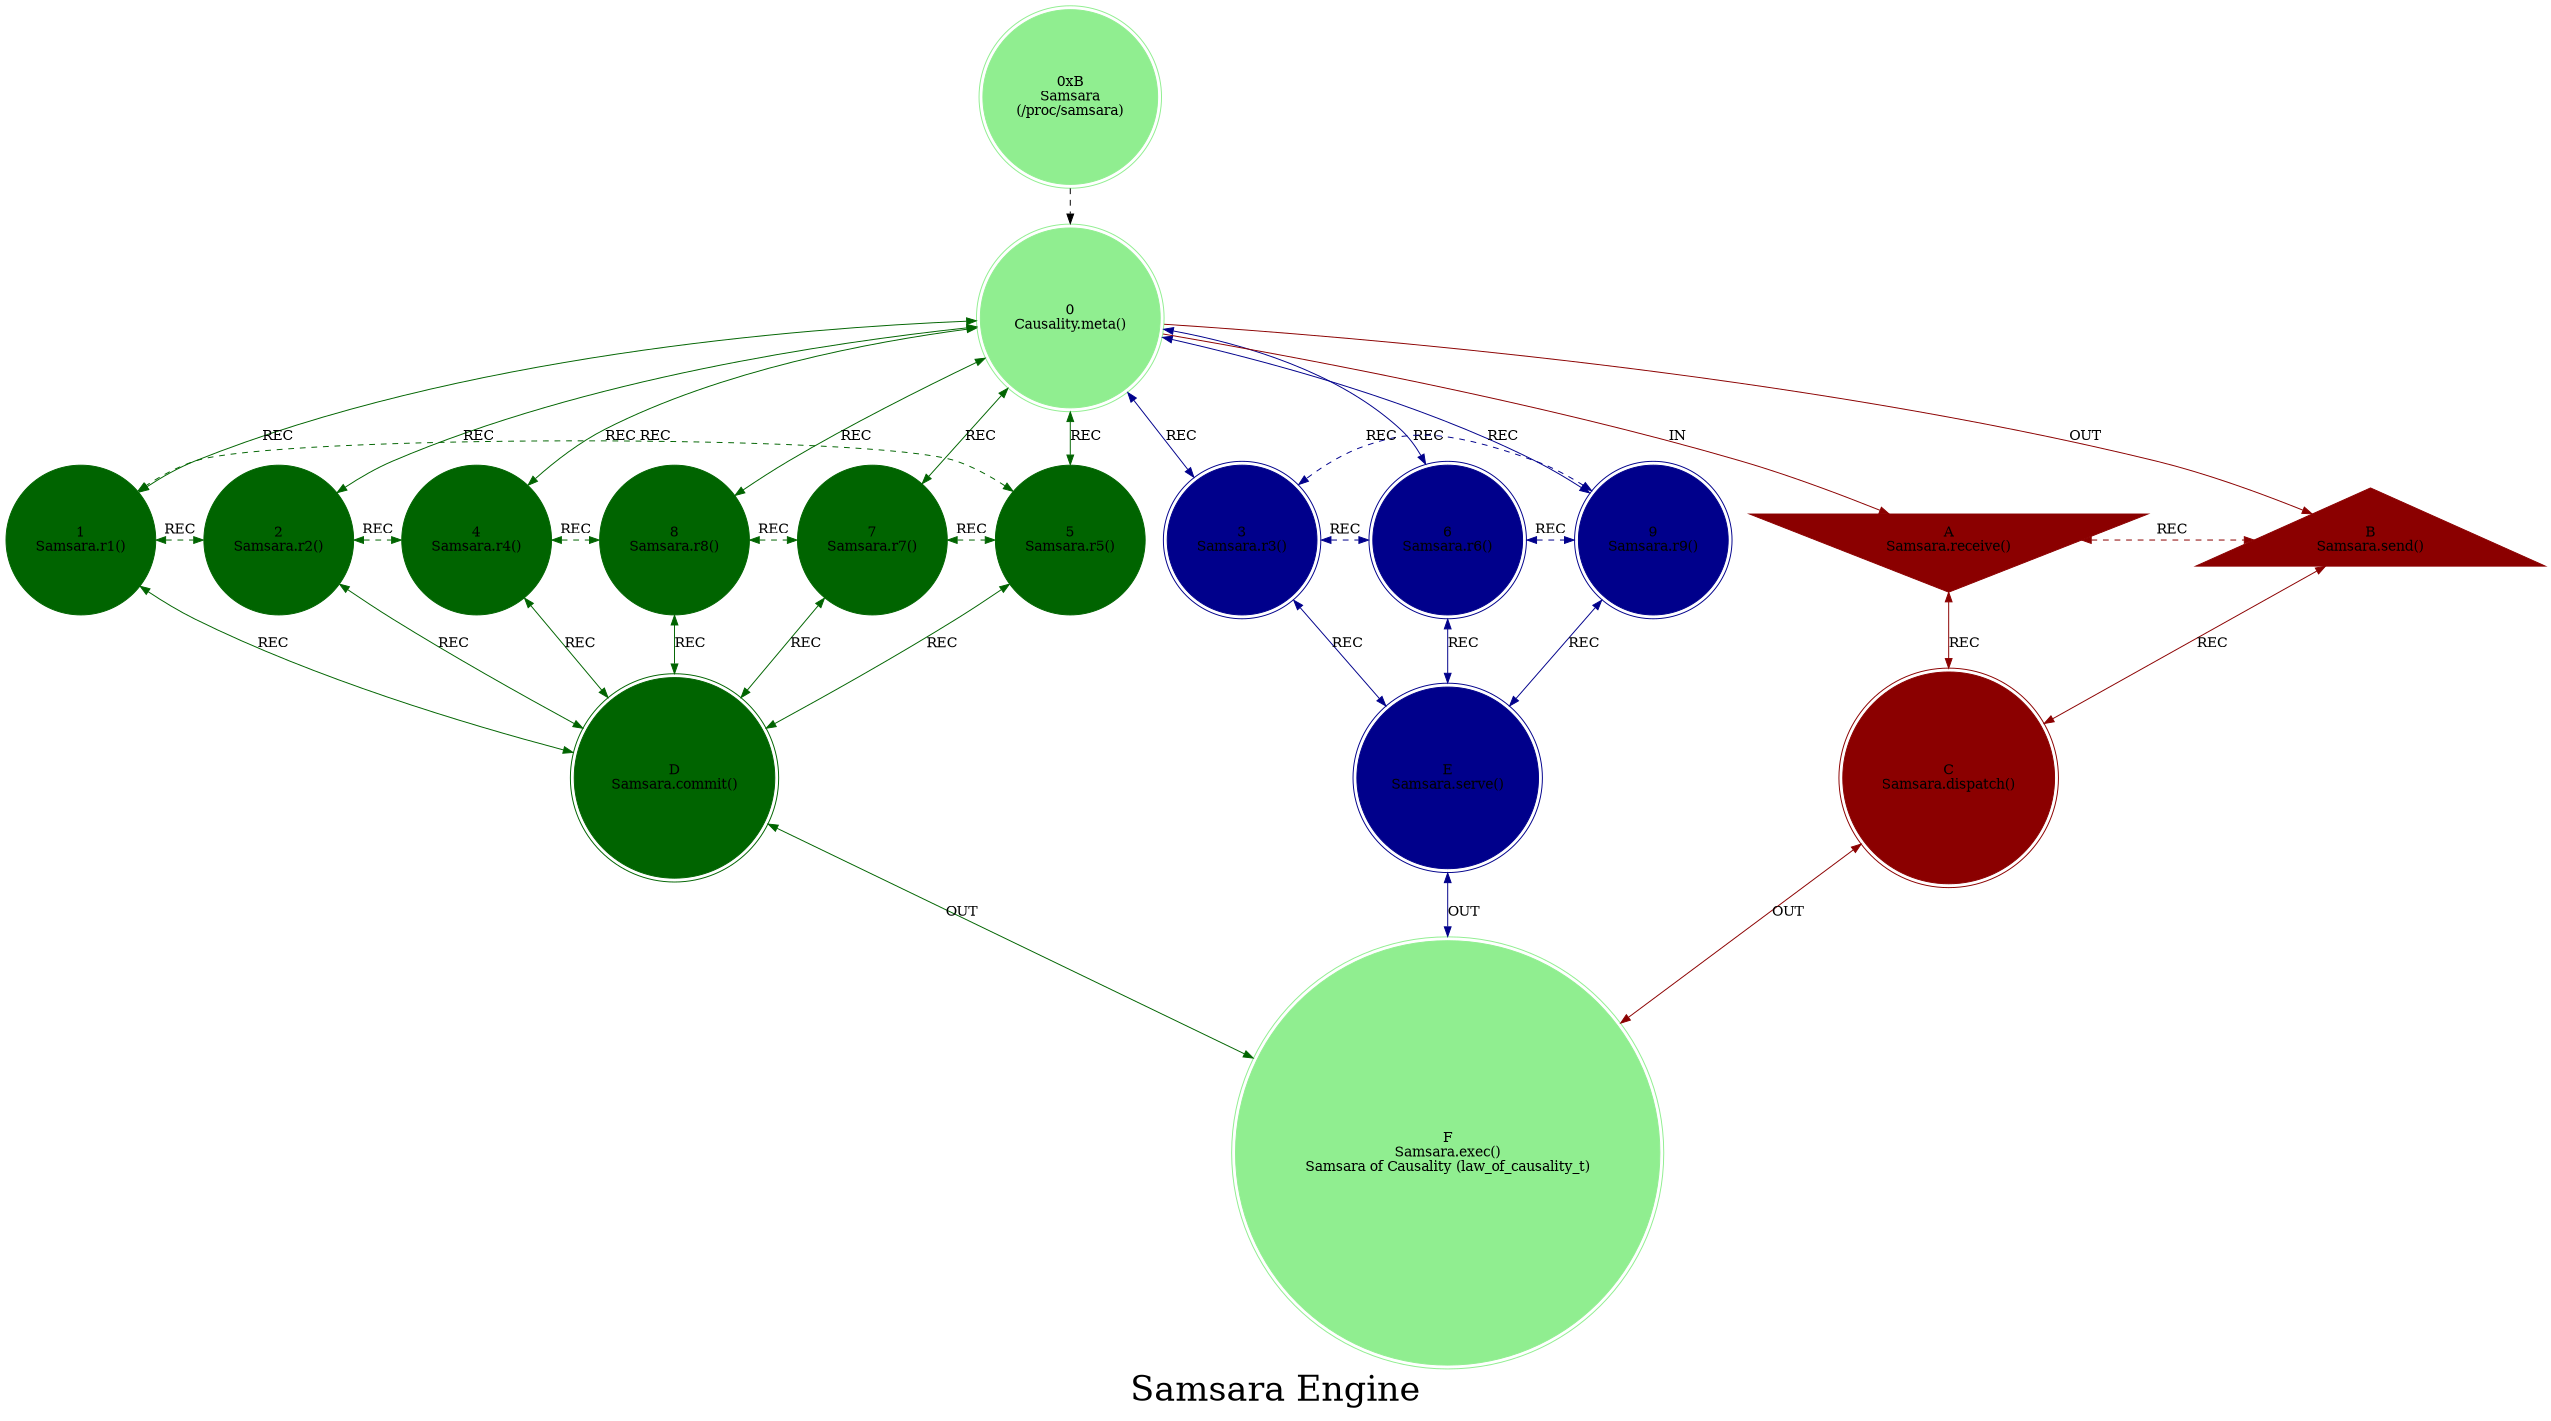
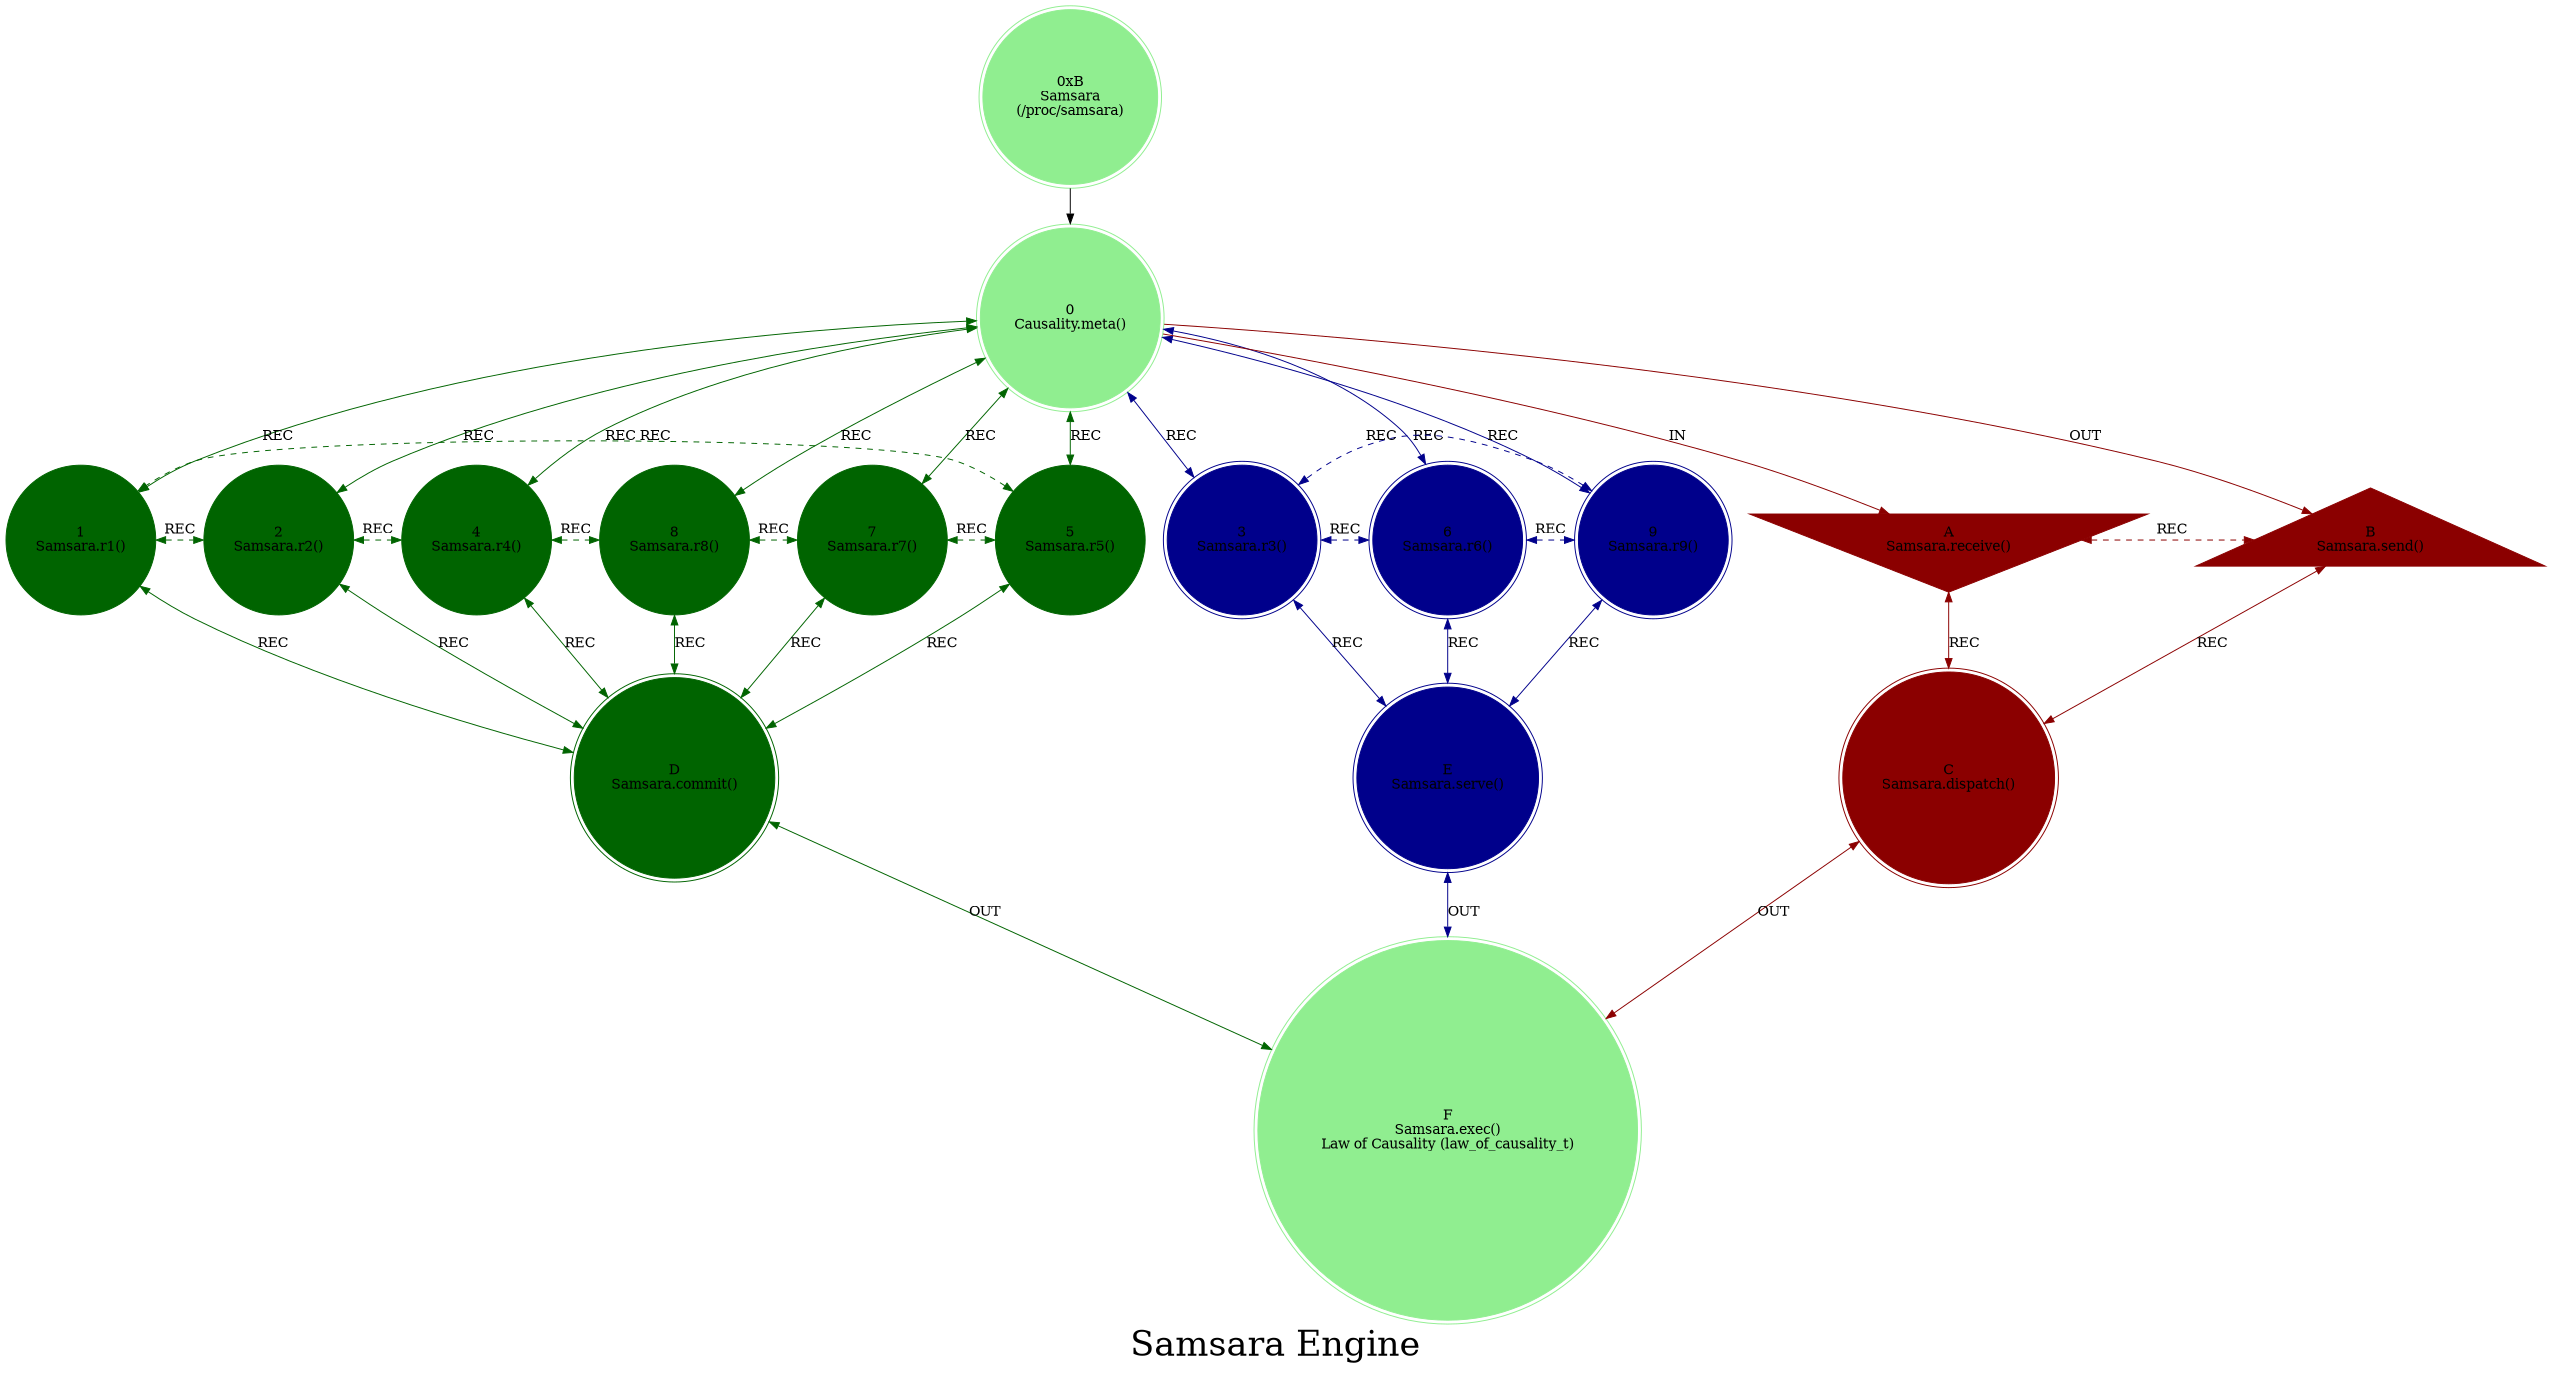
edge "0xB Samsara (/proc/samsara)" -> "0 Causality.meta()": style dashed -> solid
node "F Samsara.exec() Samsara of Causality (law_of_causality_t)": label "F Samsara.exec() Samsara of Causality (law_of_causality_t)" -> "F Samsara.exec() Law of Causality (law_of_causality_t)"
